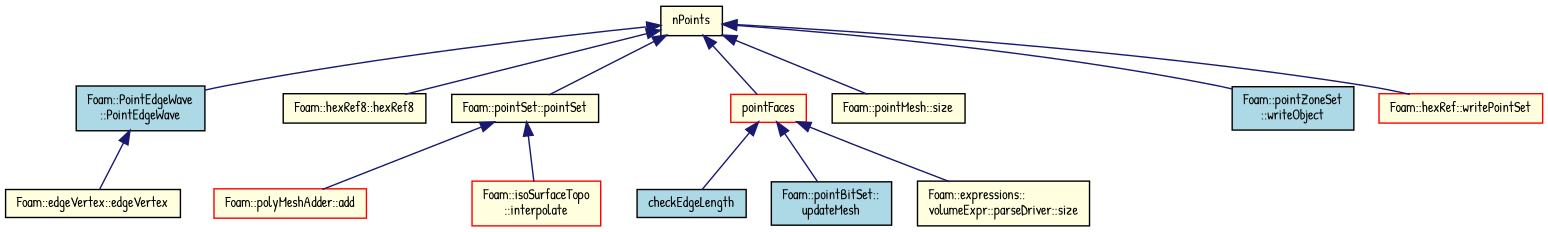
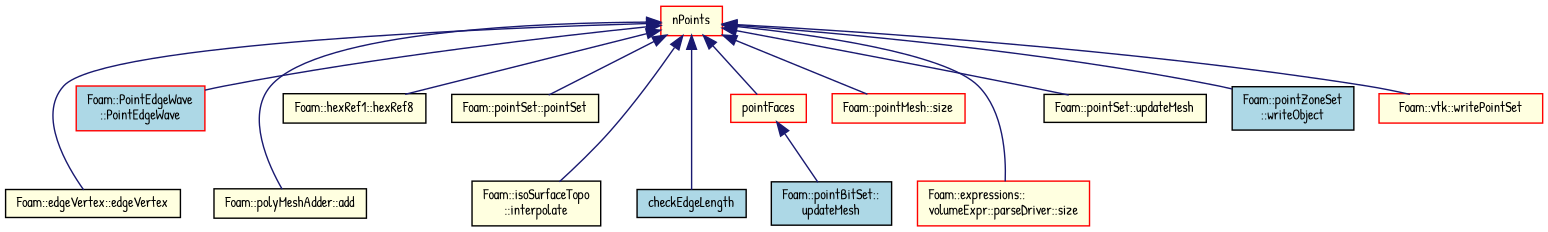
node "nPoints": color black -> red
node "Foam::PointEdgeWave ::PointEdgeWave": color black -> red
node "Foam::hexRef8::hexRef8": label "Foam::hexRef8::hexRef8" -> "Foam::hexRef1::hexRef8"
node "Foam::pointMesh::size": color black -> red
node "Foam::pointSet::updateMesh": added
node "Foam::hexRef::writePointSet": label "Foam::hexRef::writePointSet" -> "Foam::vtk::writePointSet"
edge "Foam::expressions:: volumeExpr::parseDriver::size" -> "pointFaces": now "Foam::expressions:: volumeExpr::parseDriver::size" -> "nPoints"
edge "Foam::polyMeshAdder::add" -> "Foam::pointSet::pointSet": now "Foam::polyMeshAdder::add" -> "nPoints"
edge "Foam::isoSurfaceTopo ::interpolate" -> "Foam::pointSet::pointSet": now "Foam::isoSurfaceTopo ::interpolate" -> "nPoints"
edge "checkEdgeLength" -> "pointFaces": now "checkEdgeLength" -> "nPoints"
edge "Foam::edgeVertex::edgeVertex" -> "Foam::PointEdgeWave ::PointEdgeWave": now "Foam::edgeVertex::edgeVertex" -> "nPoints"
node "Foam::polyMeshAdder::add": color red -> black
node "Foam::isoSurfaceTopo ::interpolate": color red -> black
node "Foam::expressions:: volumeExpr::parseDriver::size": color black -> red
